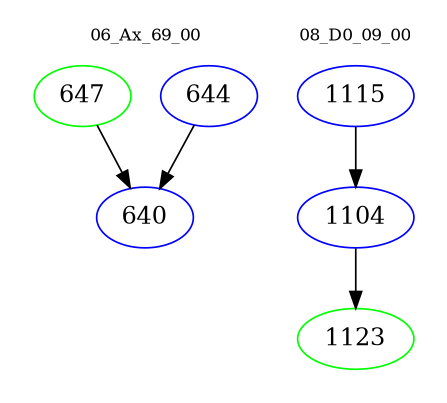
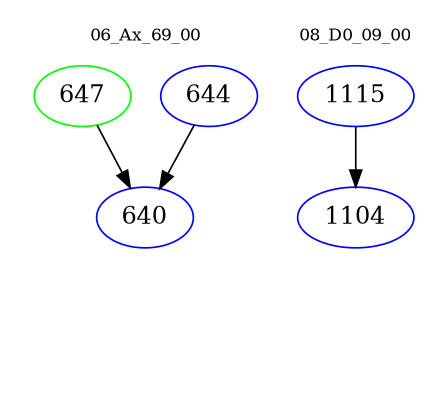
node "1123": removed
